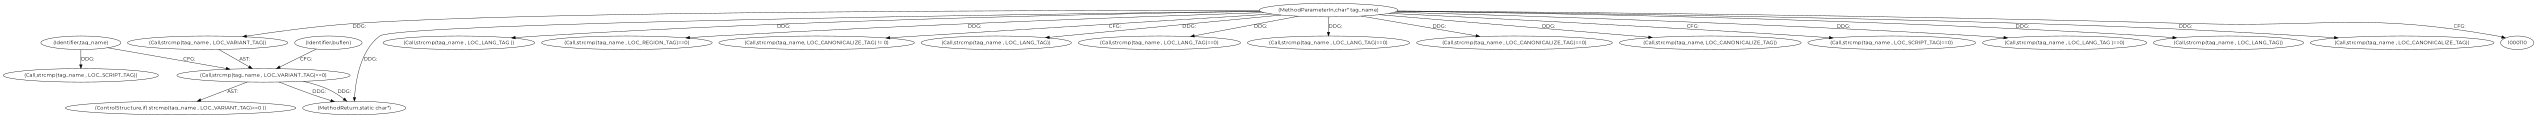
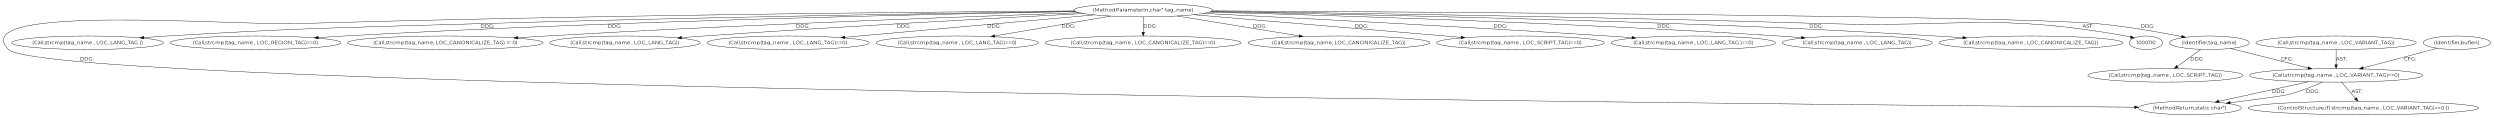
edge "(MethodParameterIn,char* tag_name)" -> "(Call,strcmp(tag_name , LOC_VARIANT_TAG))": now "(MethodParameterIn,char* tag_name)" -> "(Identifier,tag_name)"
edge "(MethodParameterIn,char* tag_name)" -> "(Call,strcmp(tag_name, LOC_CANONICALIZE_TAG) != 0)": label "CFG: " -> "DDG: "
edge "(MethodParameterIn,char* tag_name)" -> "(Call,strcmp(tag_name , LOC_SCRIPT_TAG)==0)": label "CFG: " -> "DDG: "
edge "(MethodParameterIn,char* tag_name)" -> "1000110": label "CFG: " -> "AST: "
